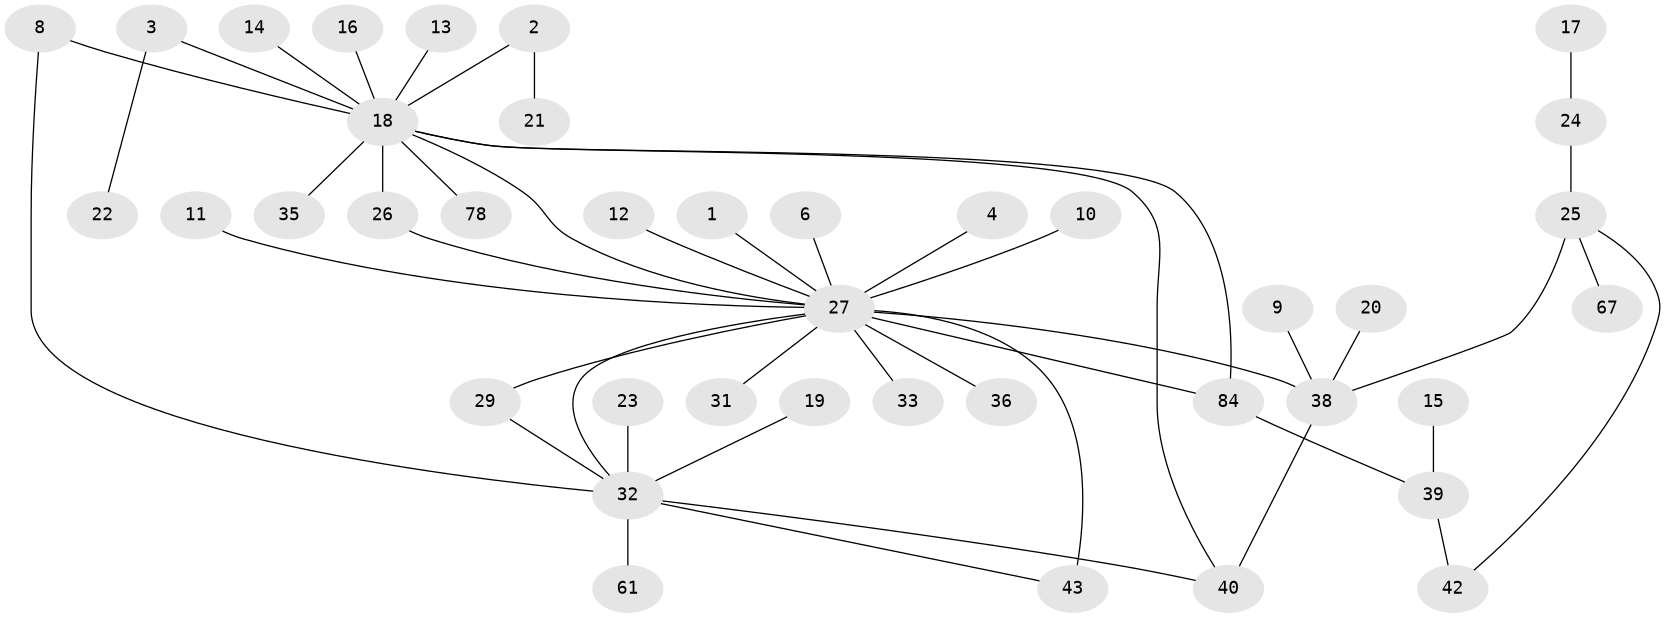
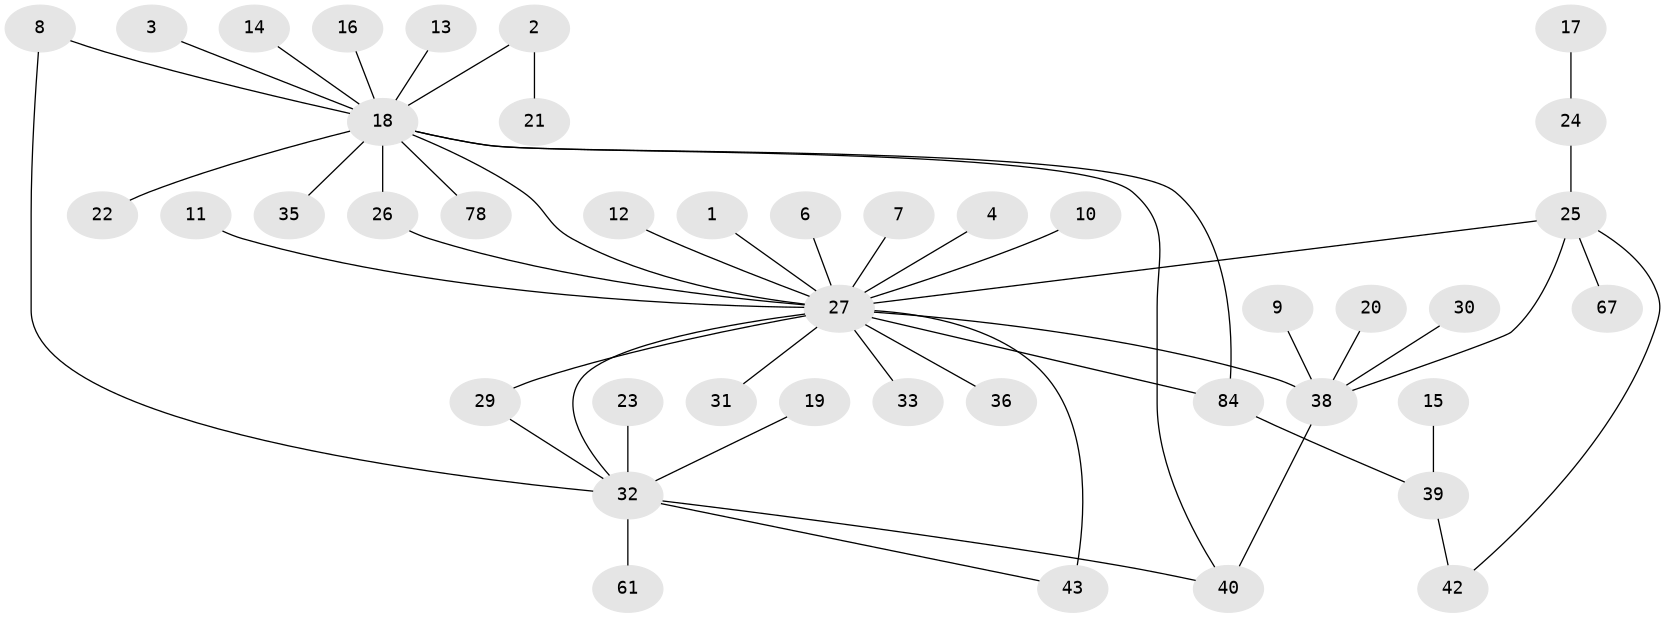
edge "3" -- "22": now "18" -- "22"
node "7": added
edge "25" -- "27": added
node "30": added
